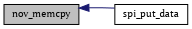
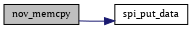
edge "spi_put_data" -> "nov_memcpy": reversed
